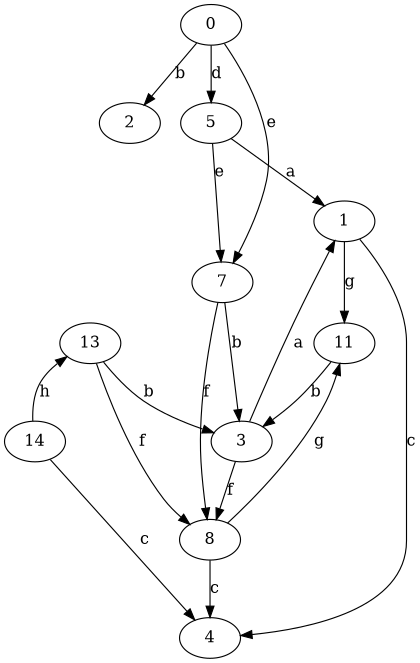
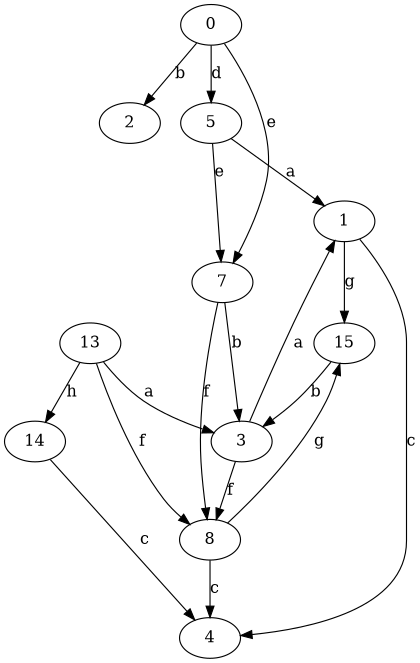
node "11": label "11" -> "15"
edge "14" -> "13": reversed
edge "13" -> "3": label "b" -> "a"
